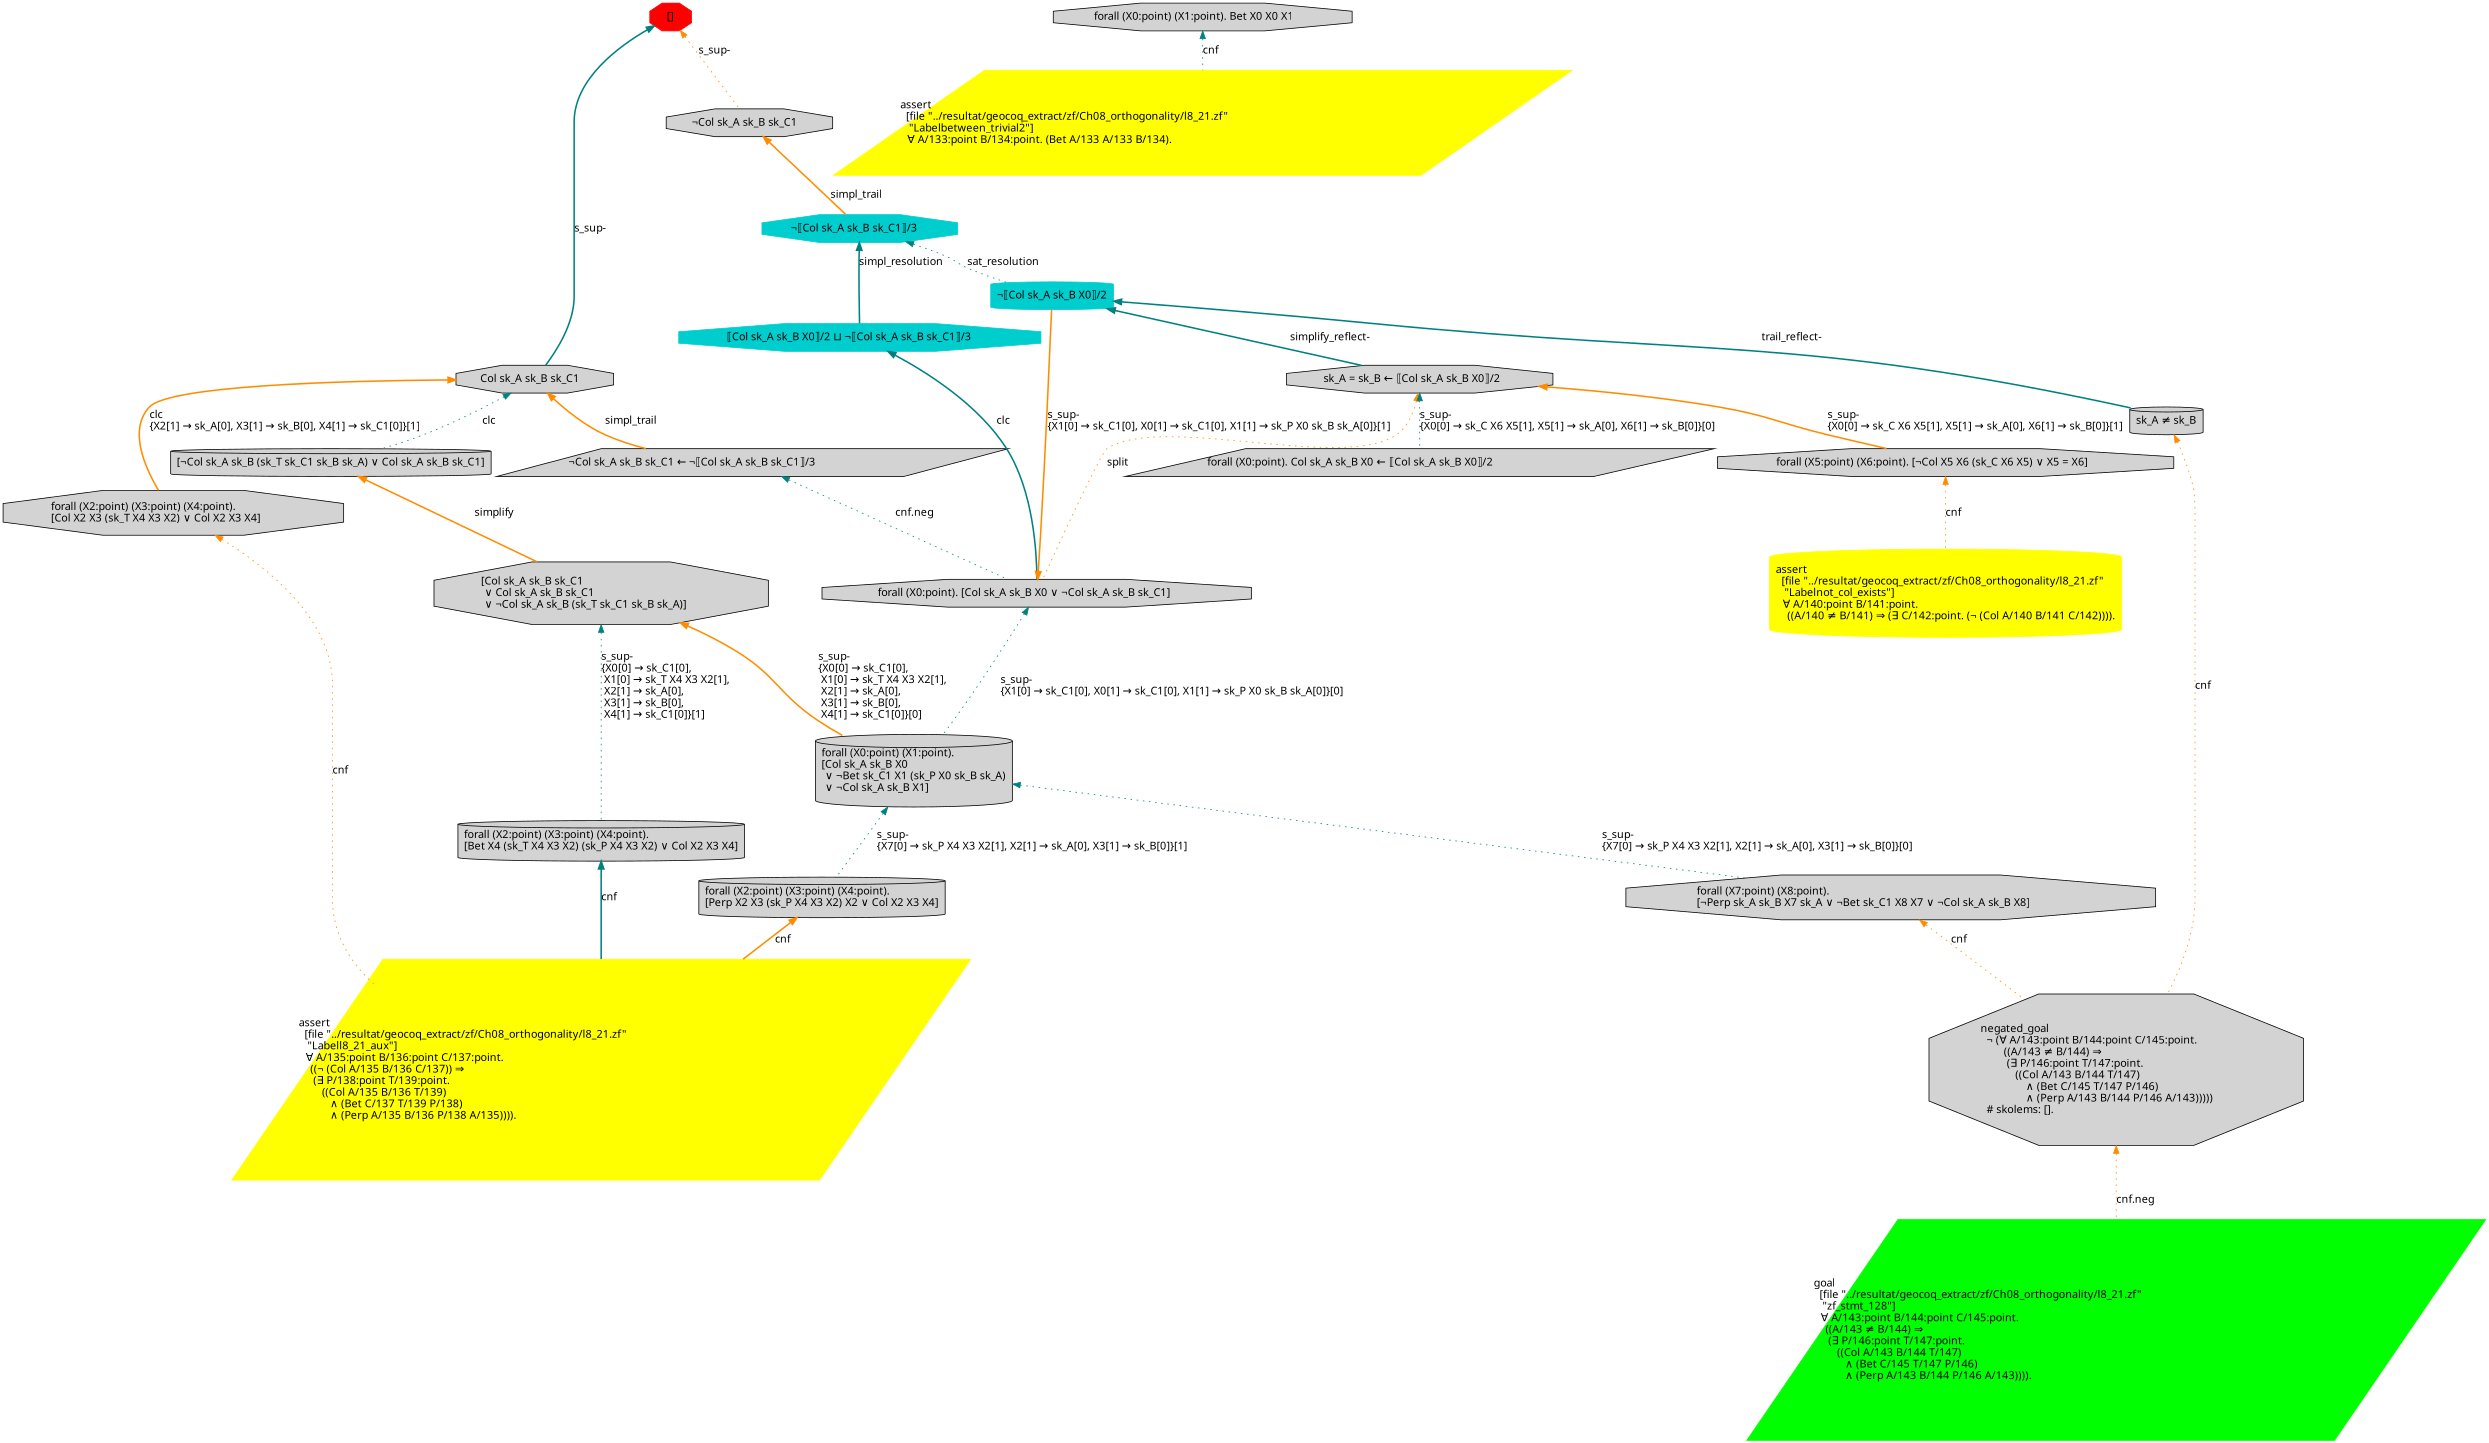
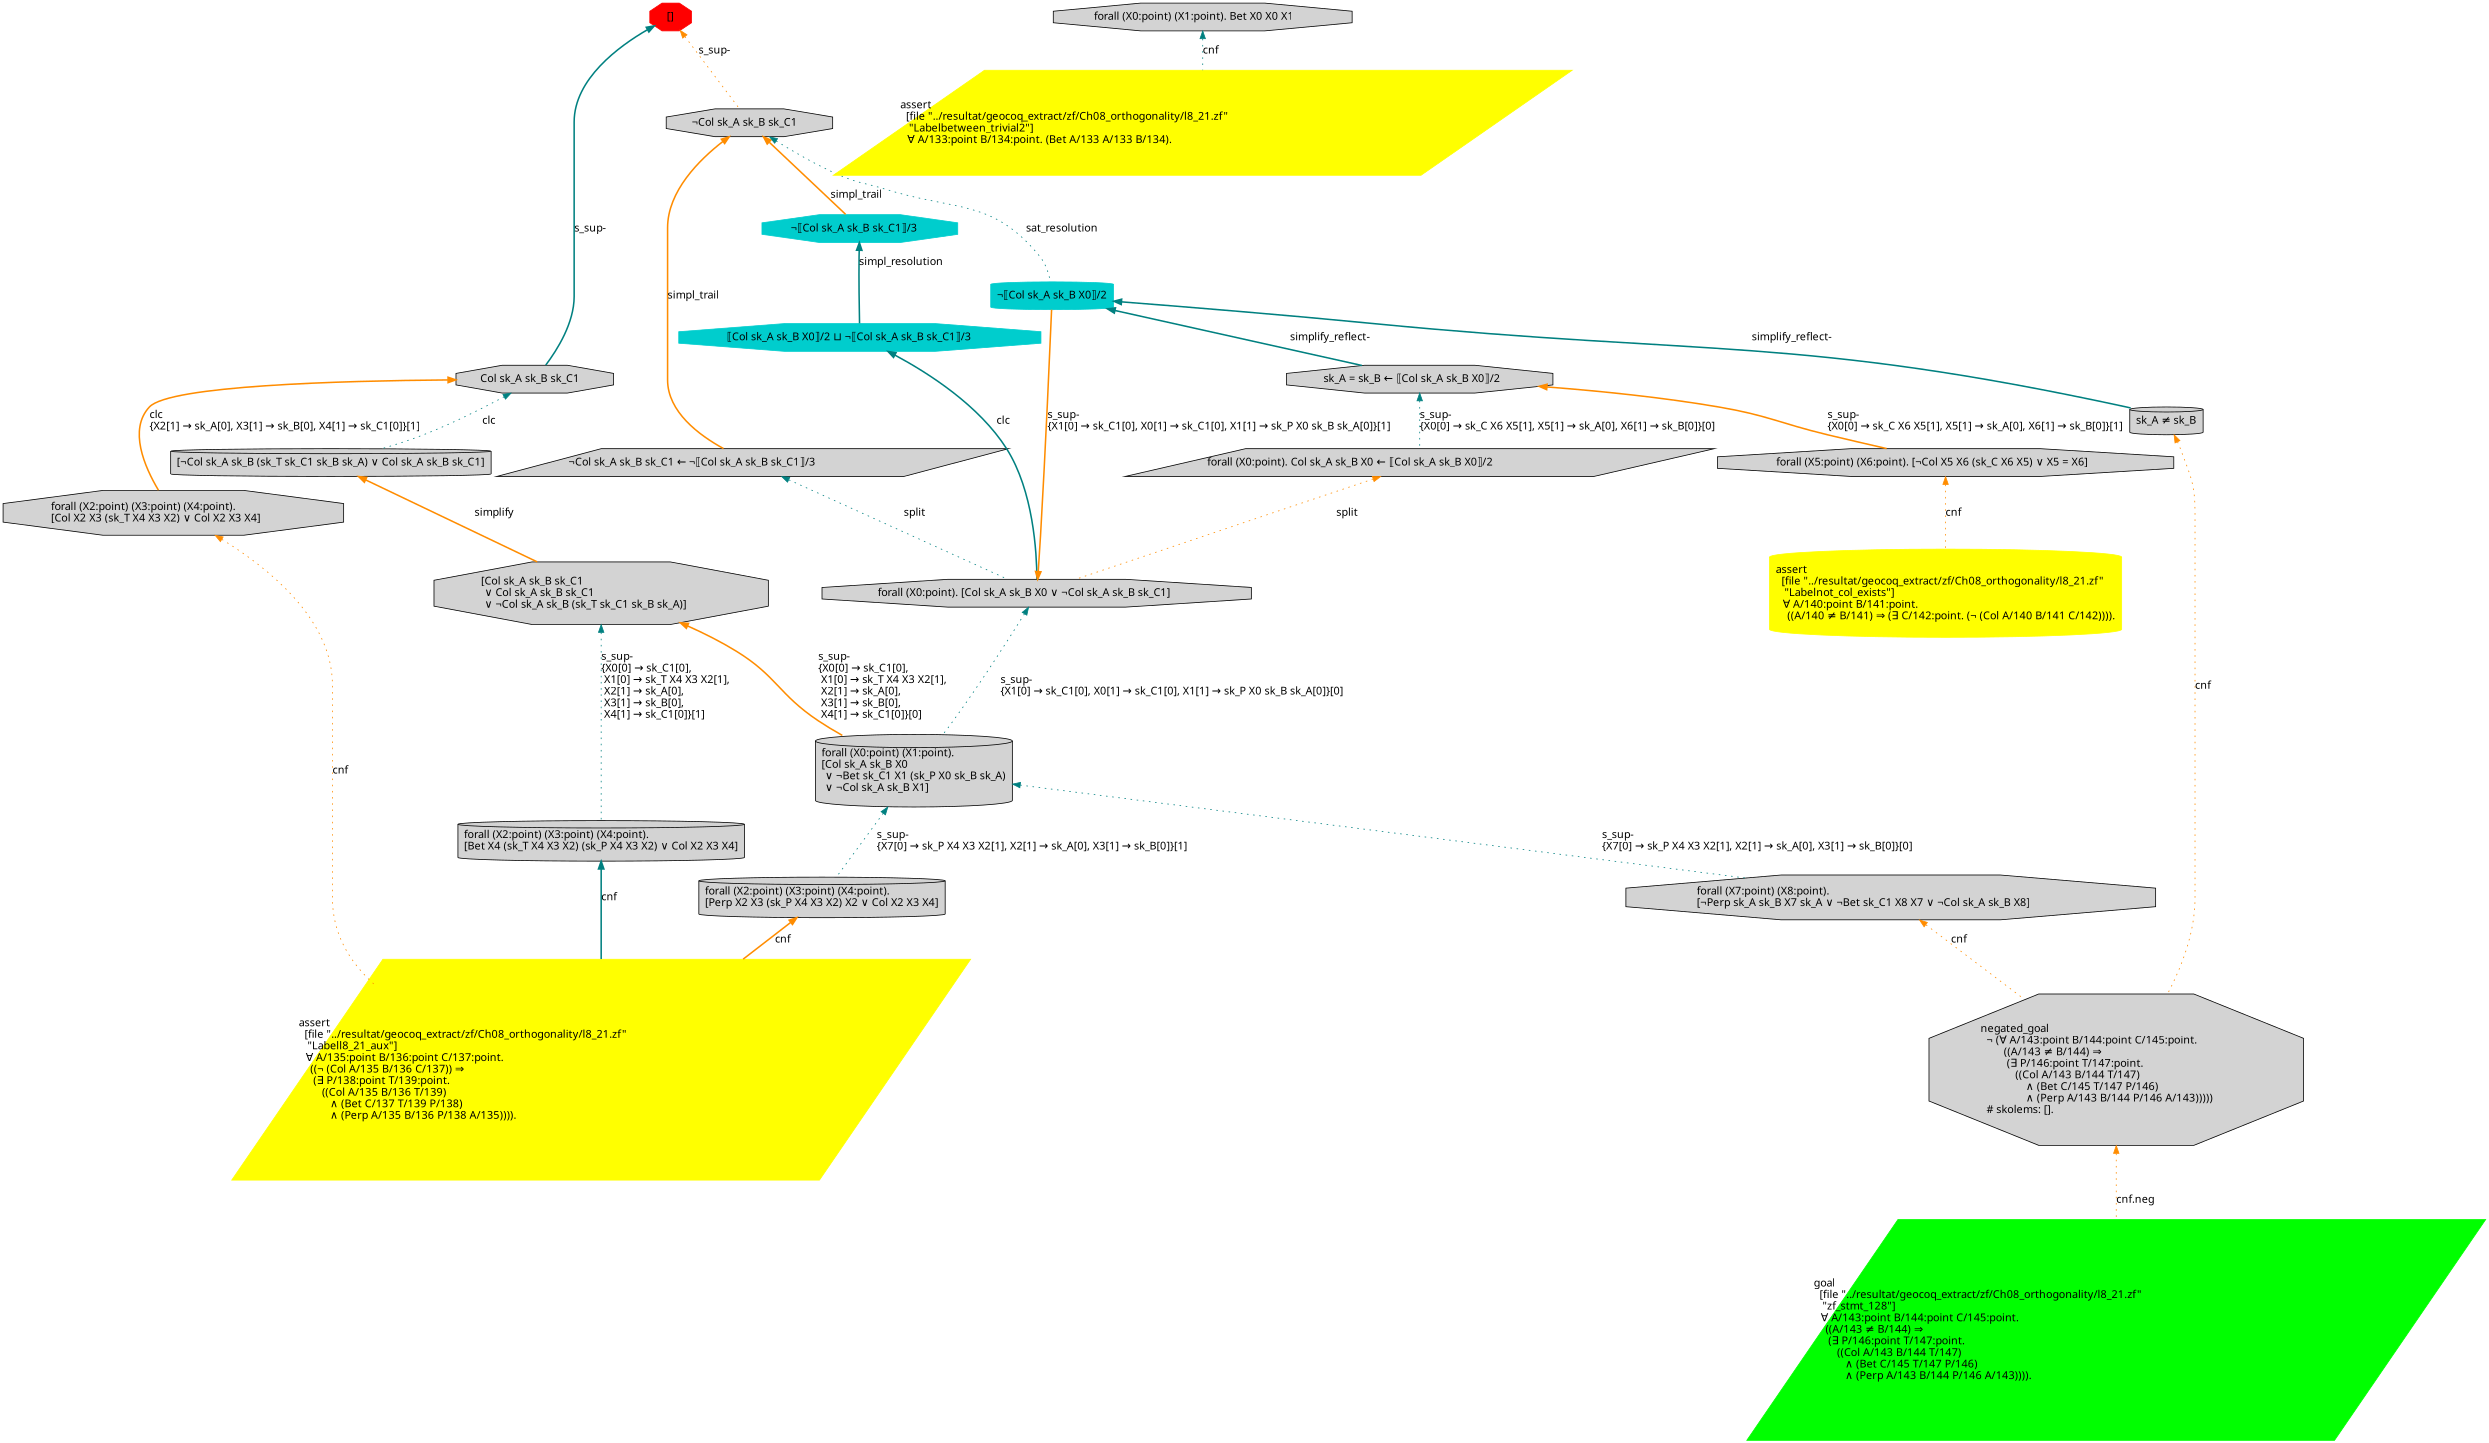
edge "¬⟦Col sk_A sk_B X0⟧/2" -> "¬⟦Col sk_A sk_B sk_C1⟧/3": now "¬⟦Col sk_A sk_B X0⟧/2" -> "¬Col sk_A sk_B sk_C1"
edge "sk_A ≠ sk_B" -> "¬⟦Col sk_A sk_B X0⟧/2": label "trail_reflect-" -> "simplify_reflect-"
edge "¬Col sk_A sk_B sk_C1 ← ¬⟦Col sk_A sk_B sk_C1⟧/3" -> "Col sk_A sk_B sk_C1": now "¬Col sk_A sk_B sk_C1 ← ¬⟦Col sk_A sk_B sk_C1⟧/3" -> "¬Col sk_A sk_B sk_C1"
edge "forall (X0:point). [Col sk_A sk_B X0 ∨ ¬Col sk_A sk_B sk_C1]" -> "sk_A = sk_B ← ⟦Col sk_A sk_B X0⟧/2": now "forall (X0:point). [Col sk_A sk_B X0 ∨ ¬Col sk_A sk_B sk_C1]" -> "forall (X0:point). Col sk_A sk_B X0 ← ⟦Col sk_A sk_B X0⟧/2"
edge "forall (X0:point). [Col sk_A sk_B X0 ∨ ¬Col sk_A sk_B sk_C1]" -> "¬Col sk_A sk_B sk_C1 ← ¬⟦Col sk_A sk_B sk_C1⟧/3": label "cnf.neg" -> "split"
